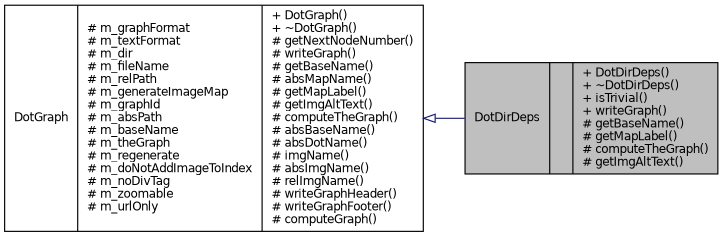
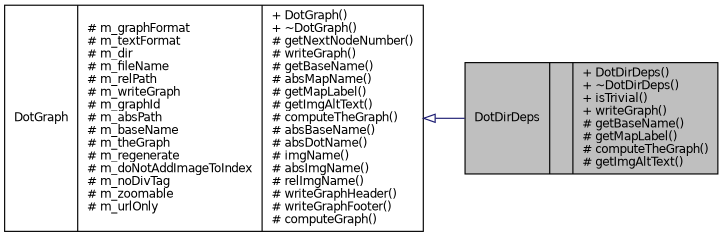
node "DotGraph": text "# m_generateImageMap" -> "# m_writeGraph"
